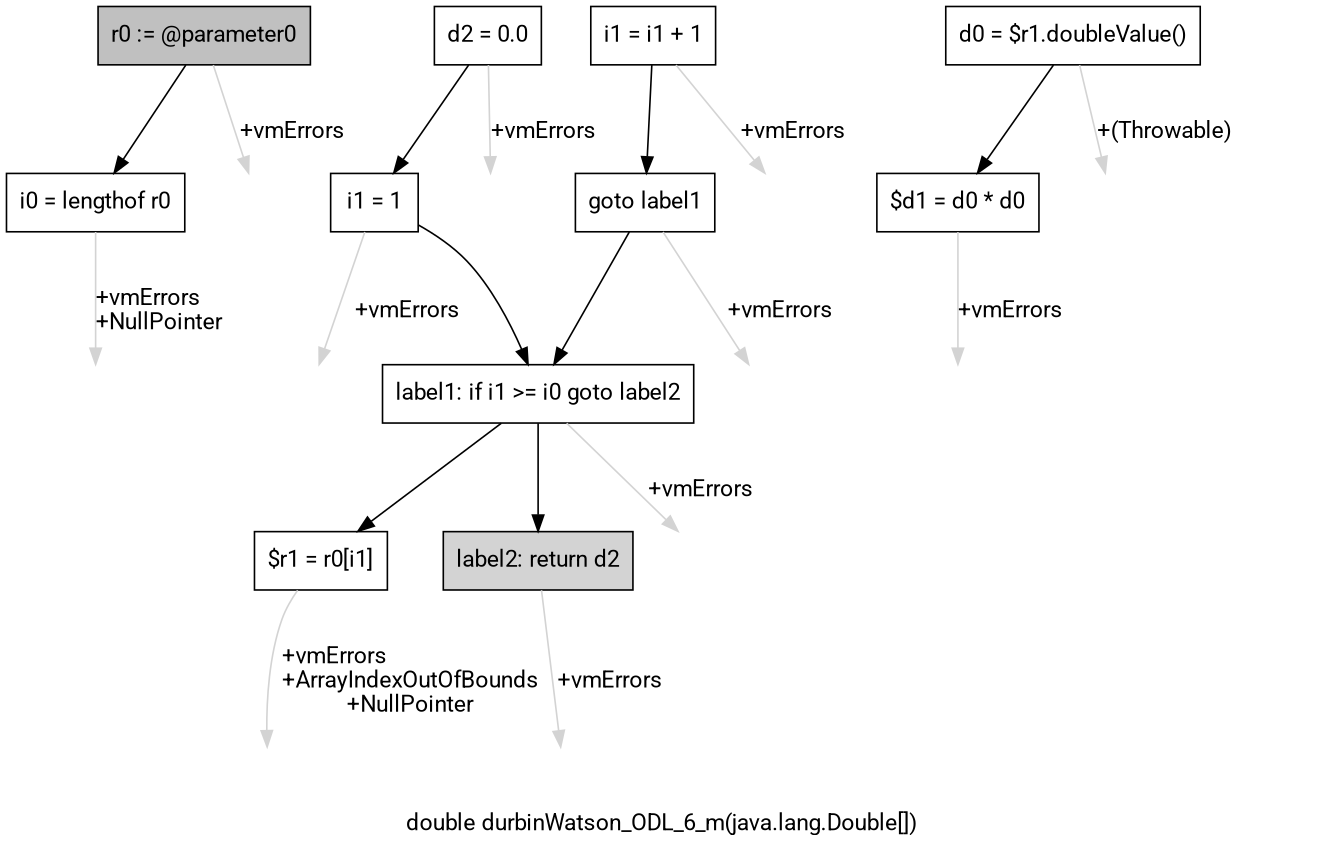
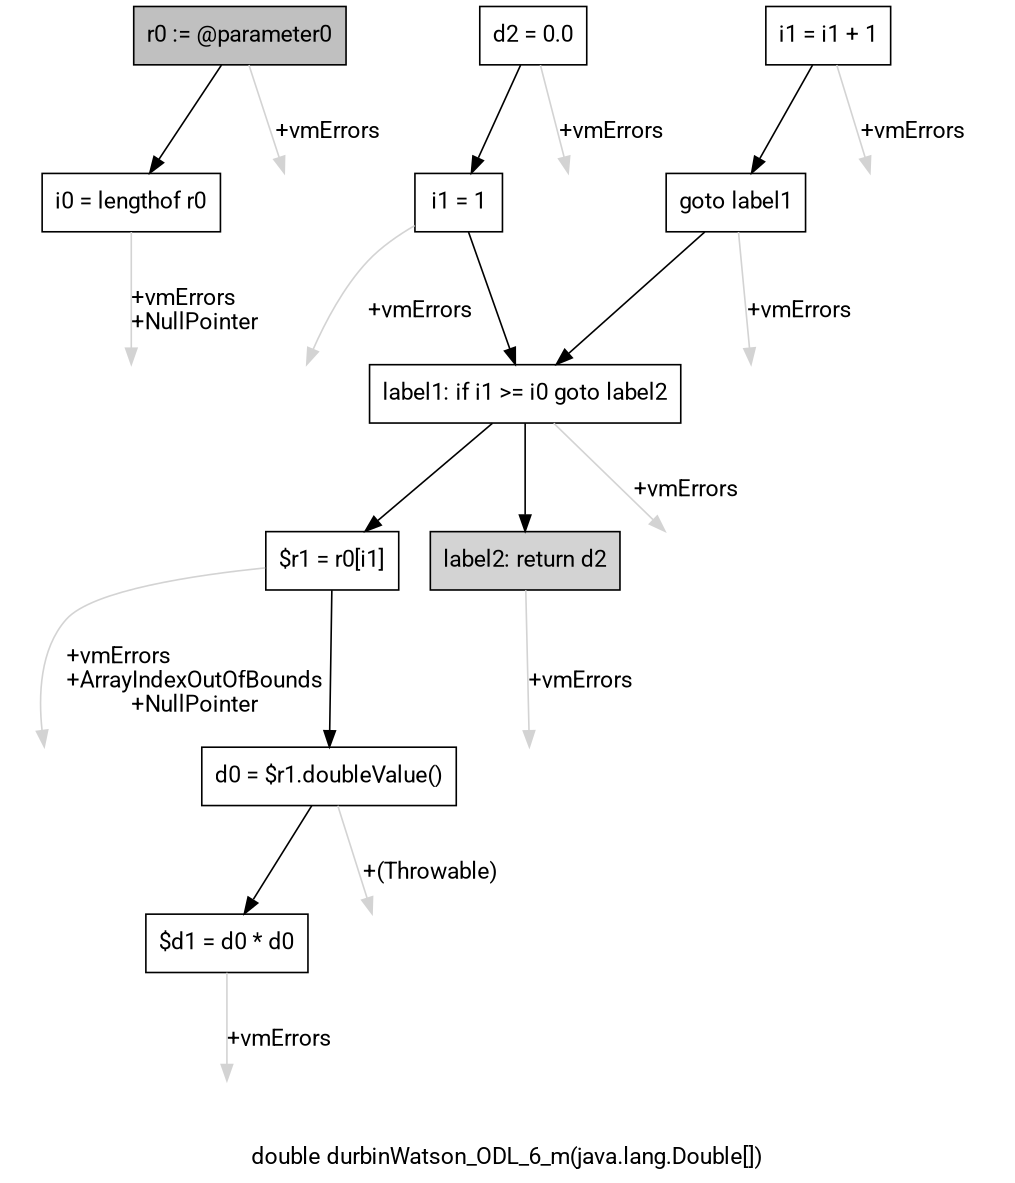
edge "$r1 = r0[i1]" -> "d0 = $r1.doubleValue()": added
